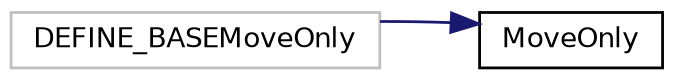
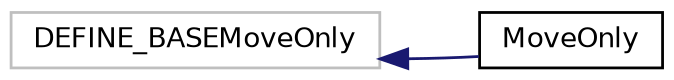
edge "DEFINE_BASEMoveOnly" -> "MoveOnly": reversed
